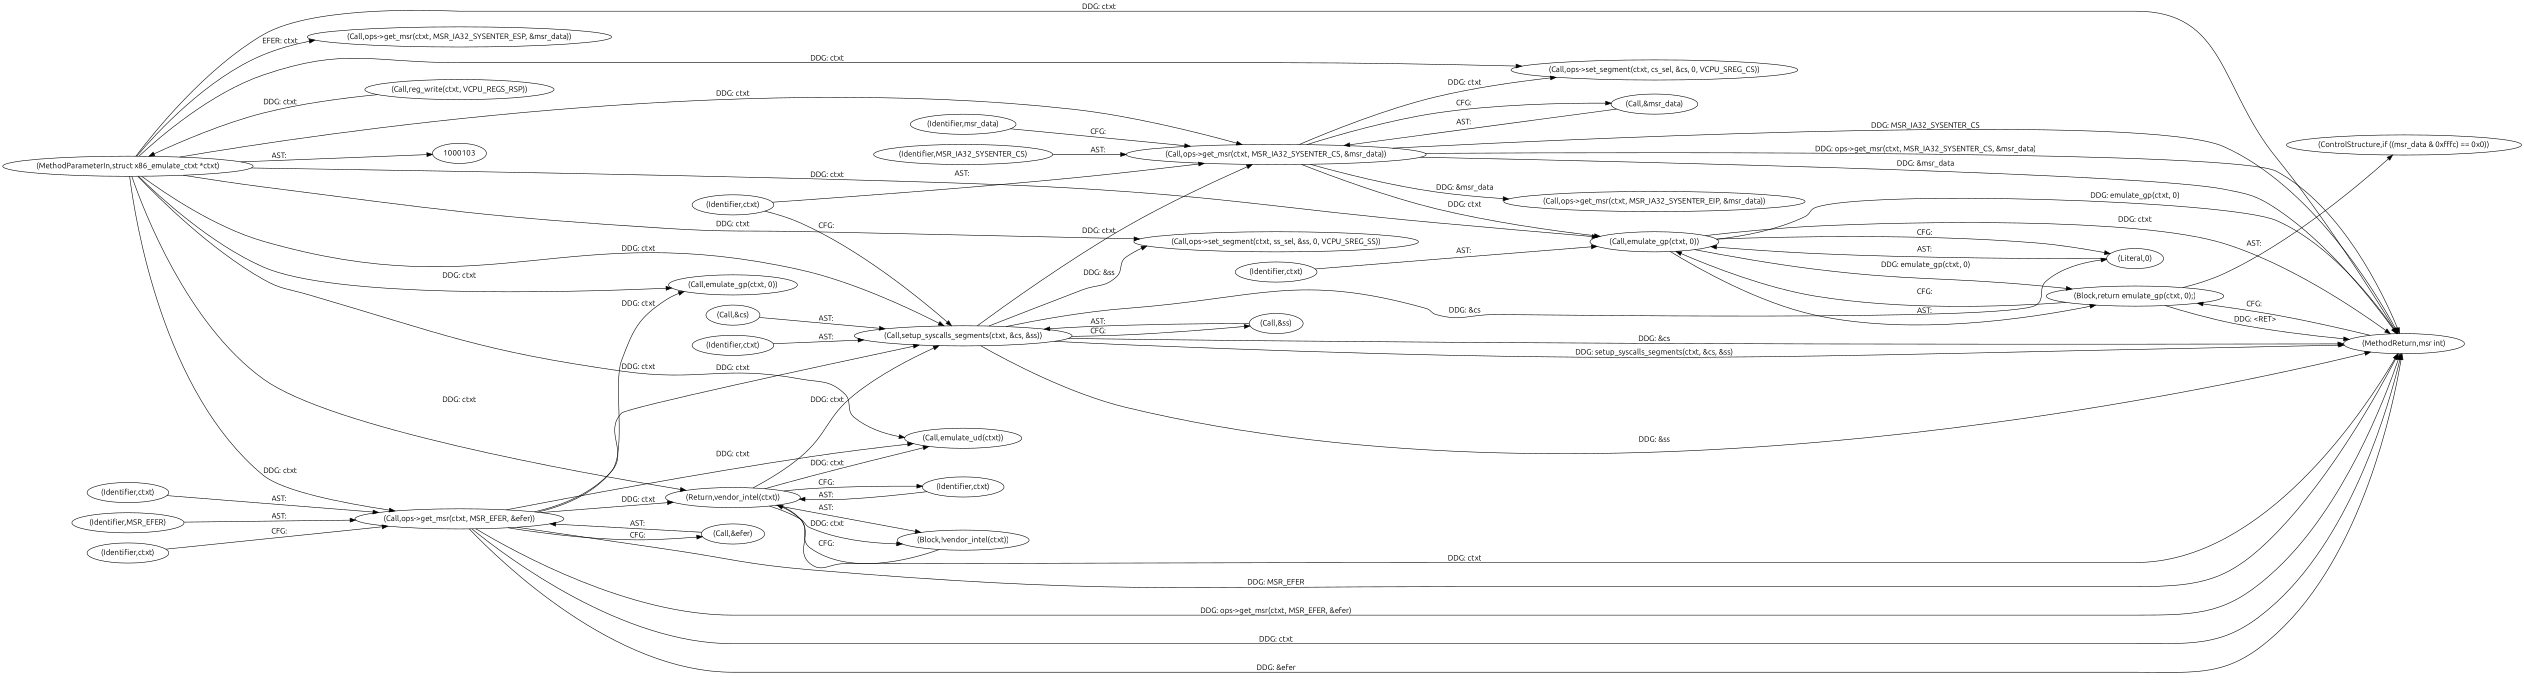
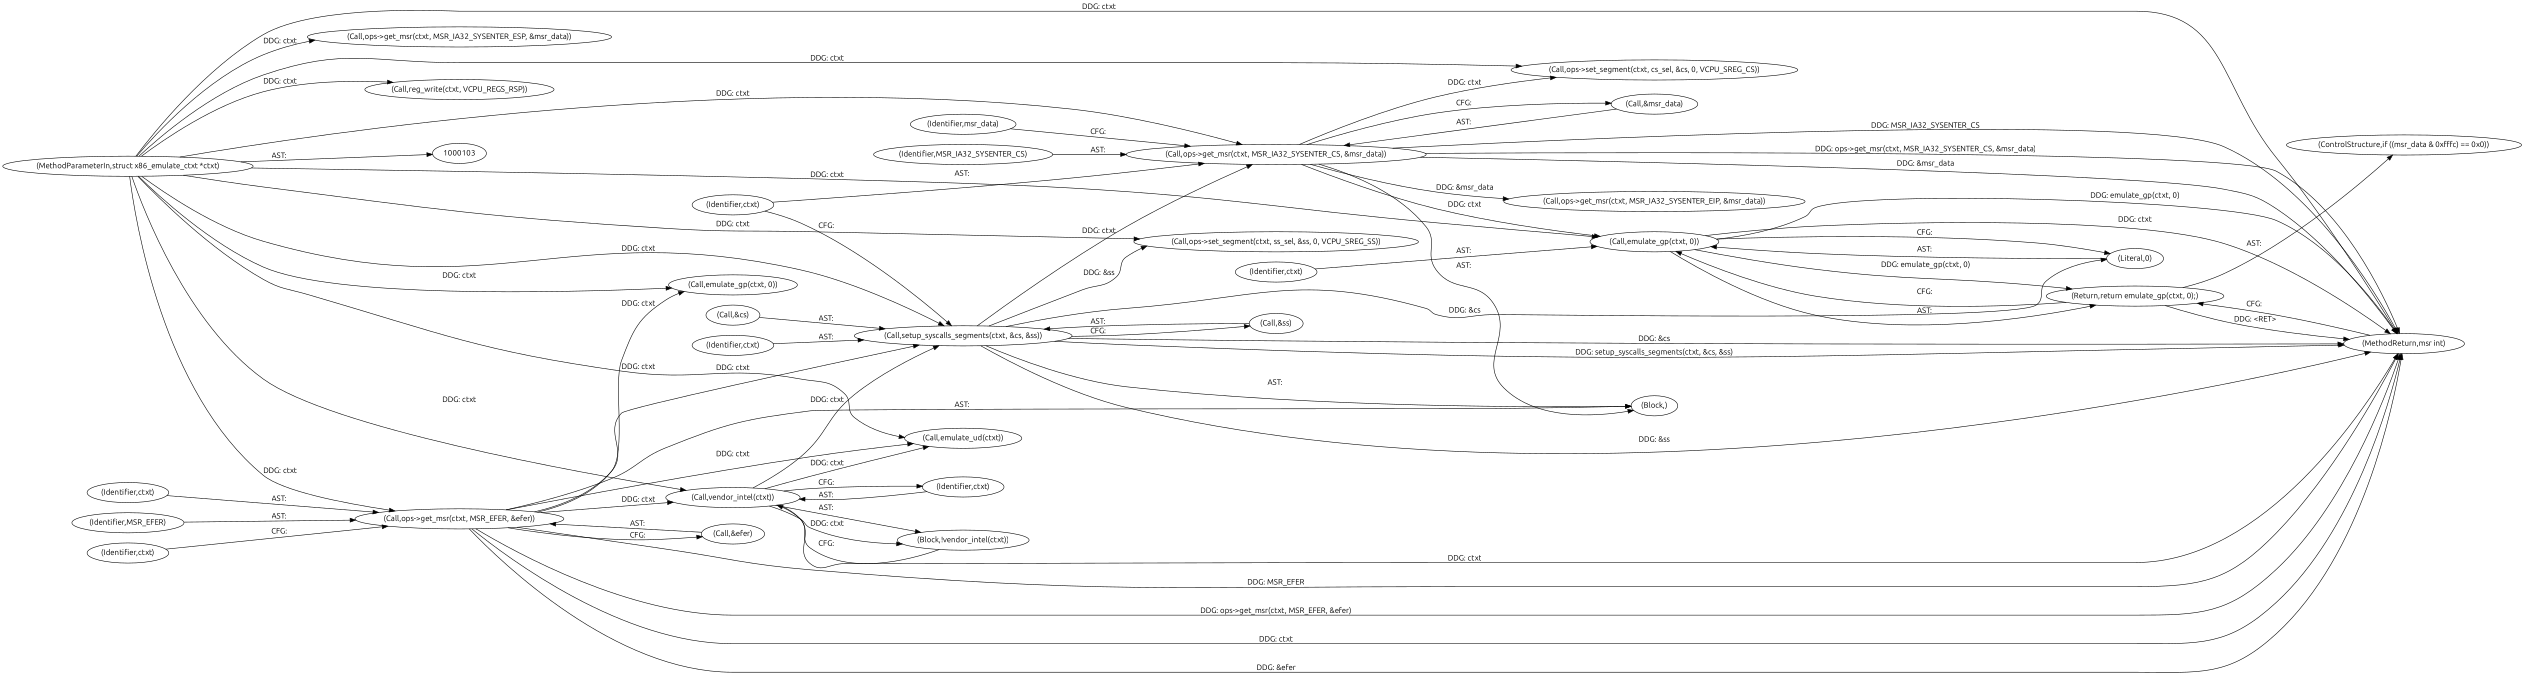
edge "(MethodParameterIn,struct x86_emulate_ctxt *ctxt)" -> "(Call,ops->get_msr(ctxt, MSR_IA32_SYSENTER_ESP, &msr_data))": label "EFER: ctxt" -> "DDG: ctxt"
edge "(Call,reg_write(ctxt, VCPU_REGS_RSP))" -> "(MethodParameterIn,struct x86_emulate_ctxt *ctxt)": reversed
node "(Block,return emulate_gp(ctxt, 0);)": label "(Block,return emulate_gp(ctxt, 0);)" -> "(Return,return emulate_gp(ctxt, 0);)"
node "(Block,)": added
node "(Return,vendor_intel(ctxt))": label "(Return,vendor_intel(ctxt))" -> "(Call,vendor_intel(ctxt))"
